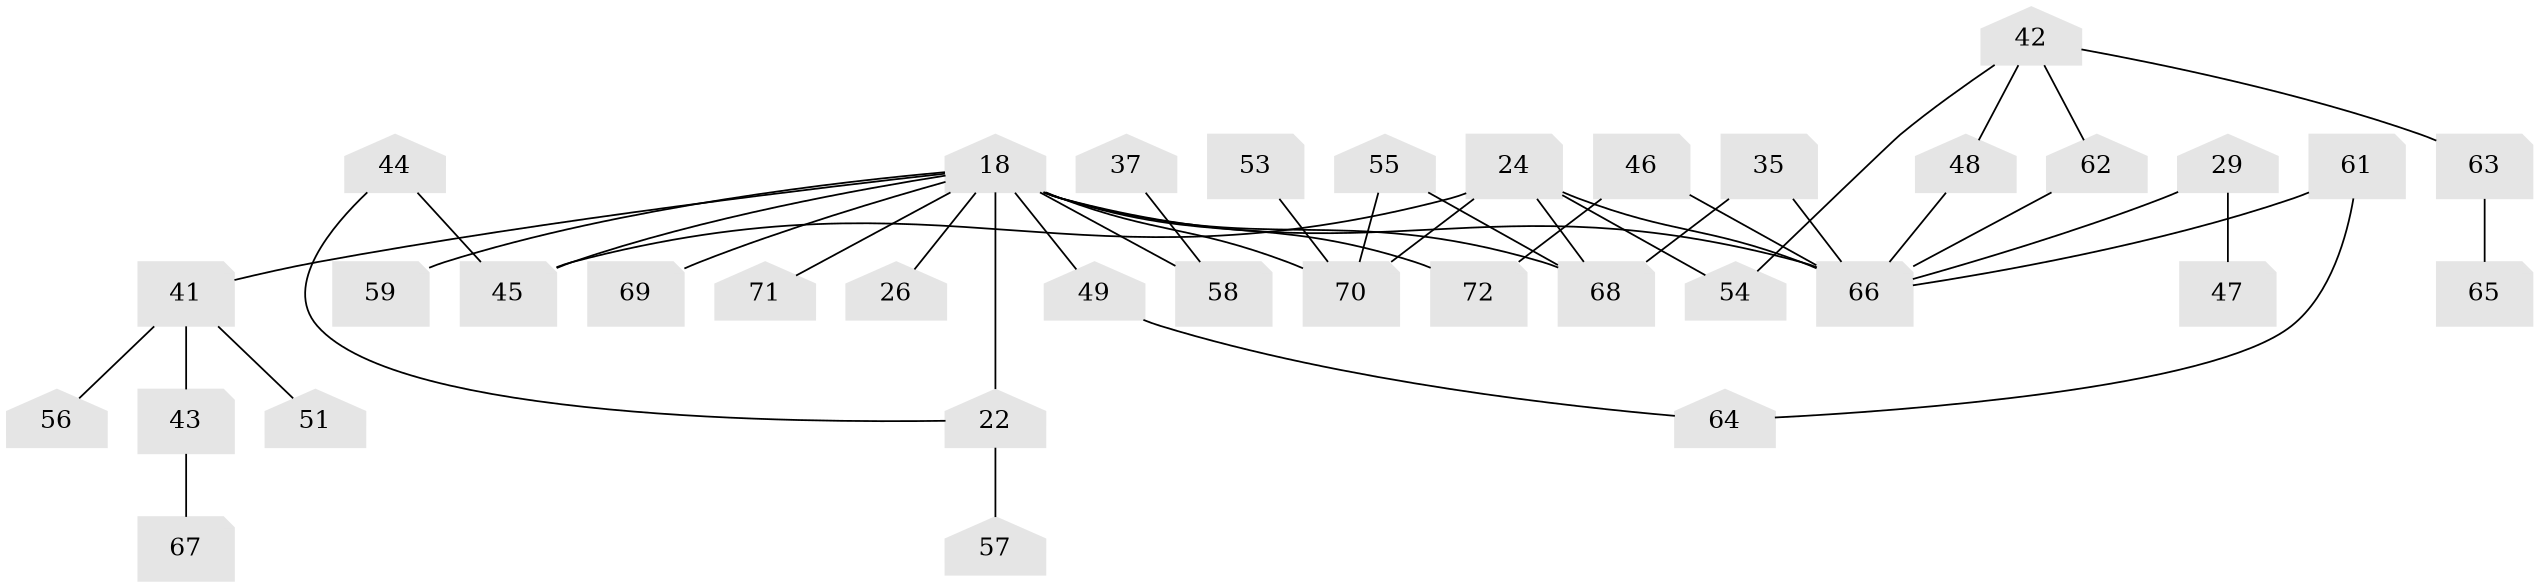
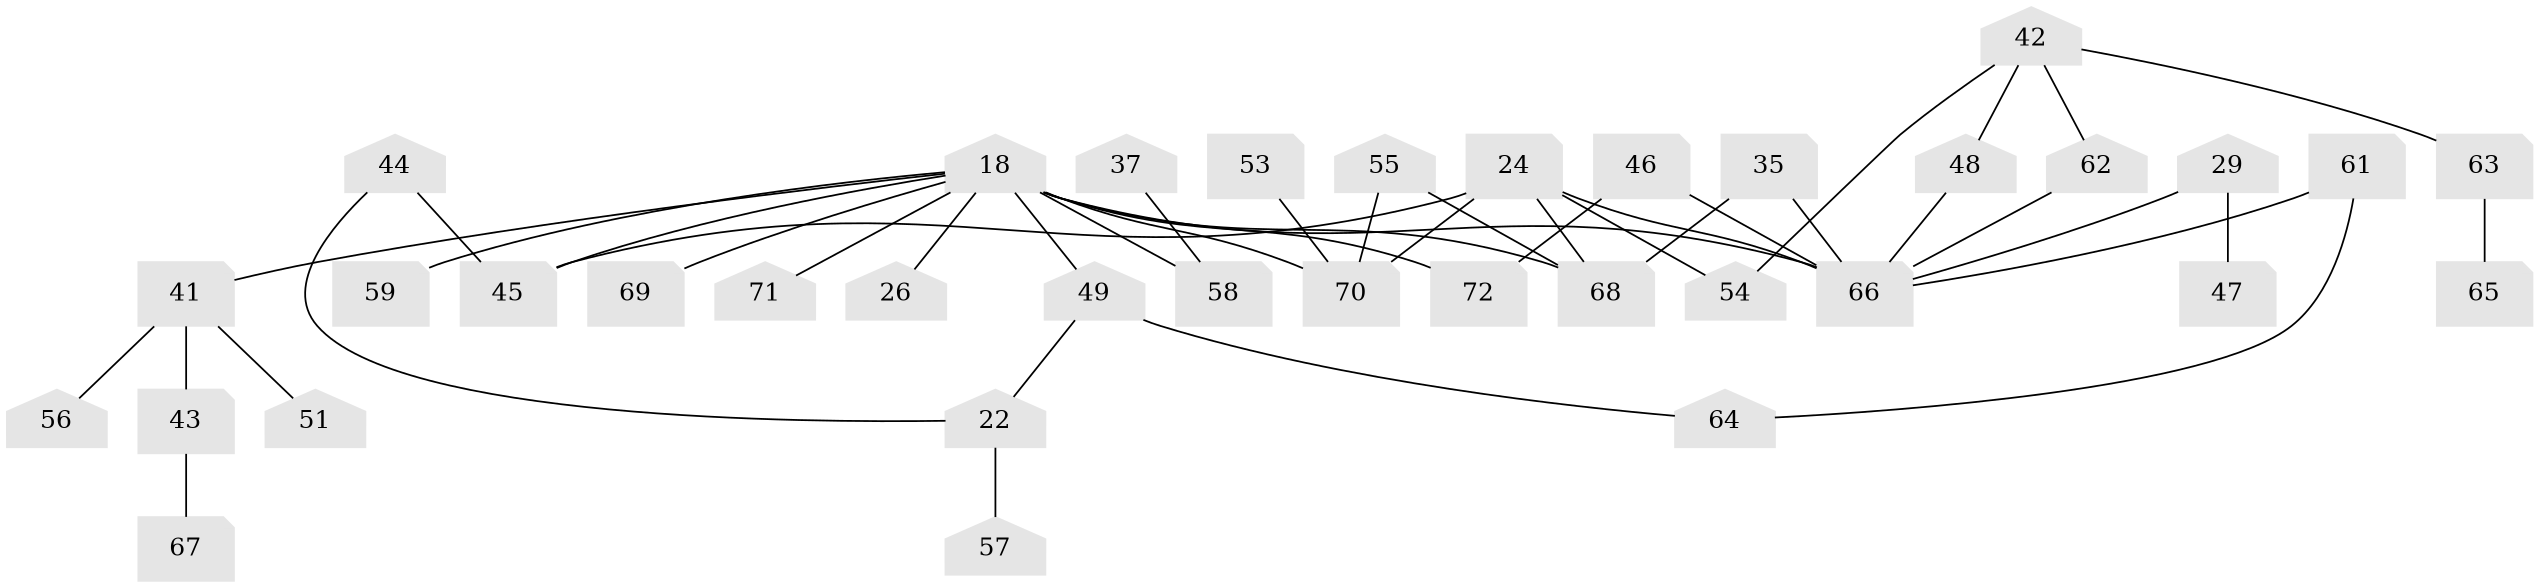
edge "18" -- "22": now "49" -- "22"
